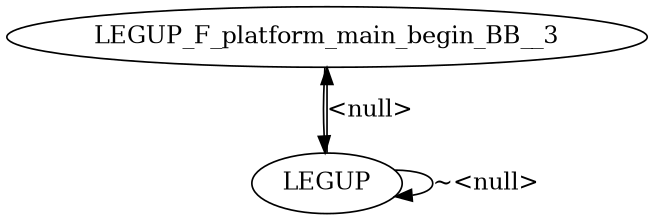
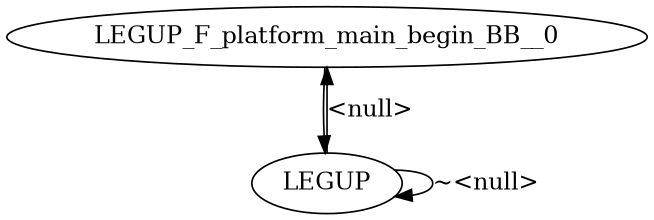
node "LEGUP_F_platform_main_begin_BB__3": label "LEGUP_F_platform_main_begin_BB__3" -> "LEGUP_F_platform_main_begin_BB__0"
